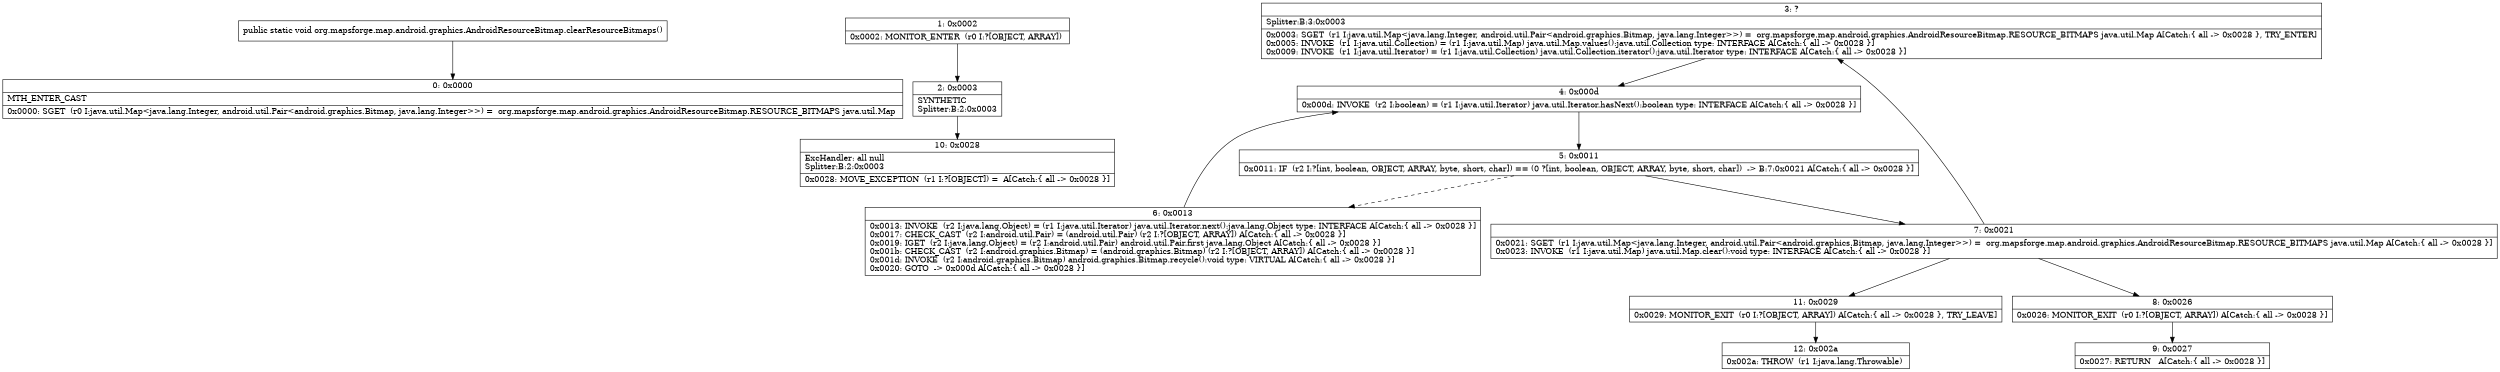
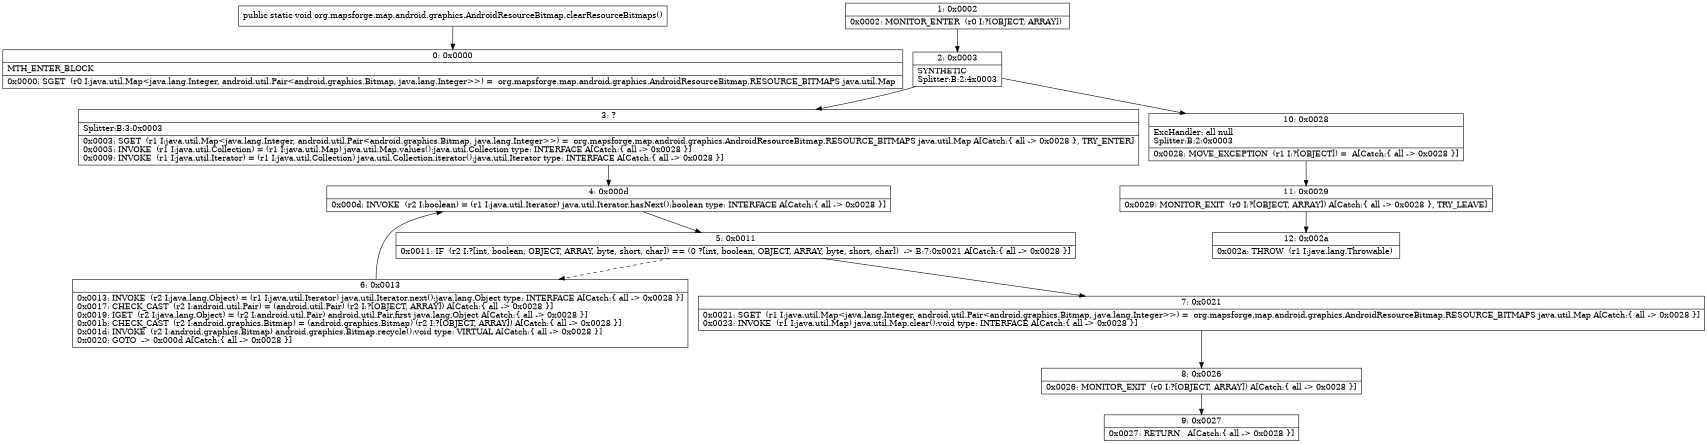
node "0: 0x0000": text "MTH_ENTER_CAST" -> "MTH_ENTER_BLOCK"
node "2: 0x0003": text "Splitter:B:2:0x0003" -> "Splitter:B:2:4x0003"
edge "7: 0x0021" -> "3: ?": now "2: 0x0003" -> "3: ?"
edge "7: 0x0021" -> "11: 0x0029": now "10: 0x0028" -> "11: 0x0029"
